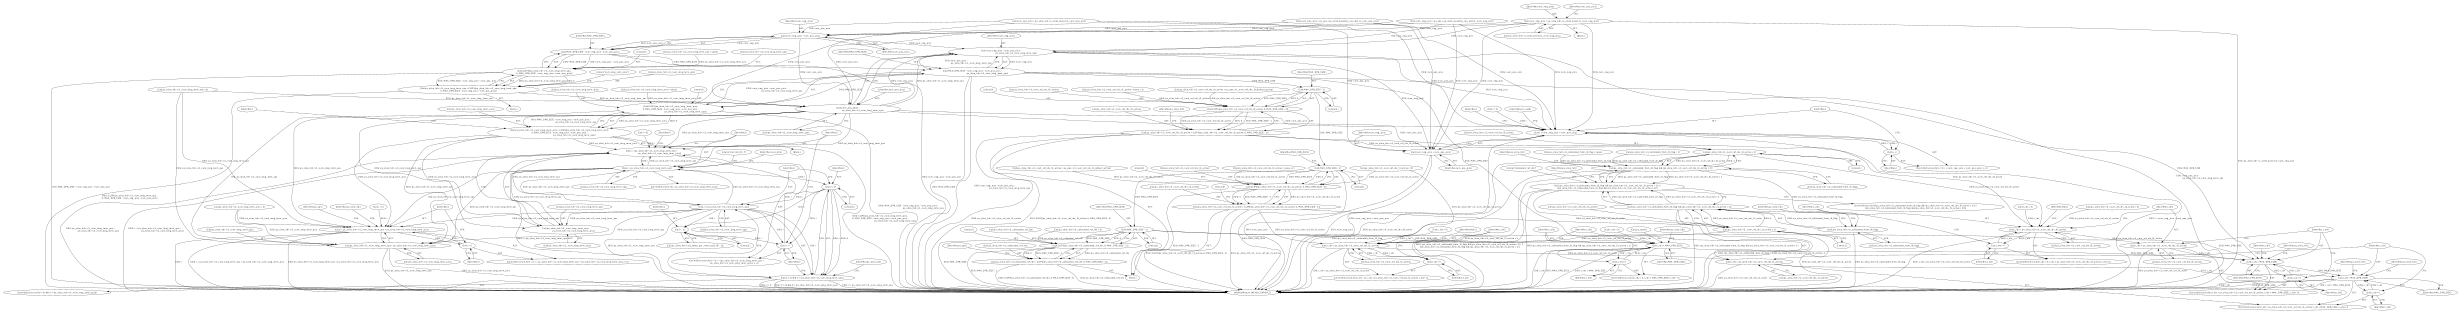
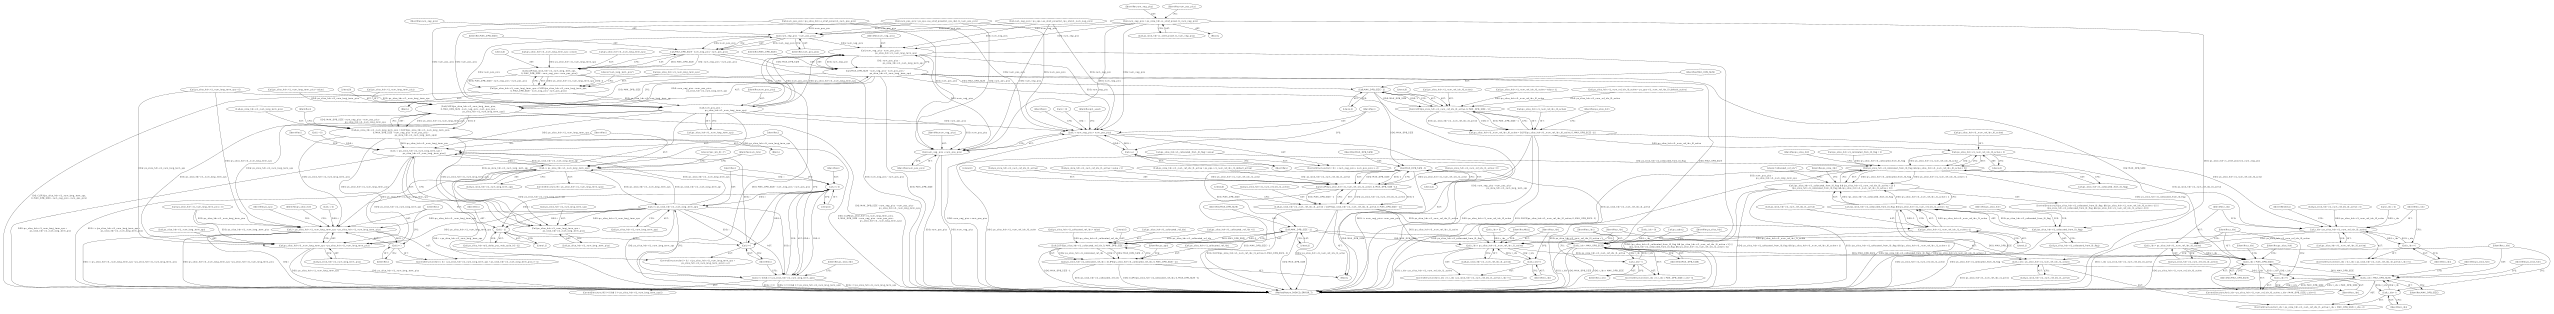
node "(Call,num_pos_delta - ps_slice_hdr->i1_num_long_term_sps)": label "(Call,num_pos_delta - ps_slice_hdr->i1_num_long_term_sps)" -> "(Call,num_pos_pics - ps_slice_hdr->i1_num_long_term_sps)"
edge "(Call,ps_slice_hdr->i1_num_ref_idx_l0_active > 1)" -> "(MethodReturn,IHEVCD_ERROR_T)": now "(Call,ps_slice_hdr->i1_collocated_from_l0_flag = value)" -> "(MethodReturn,IHEVCD_ERROR_T)"
node "(Call,ps_slice_hdr->i1_collocated_ref_idx = value)": added
